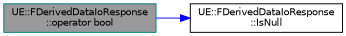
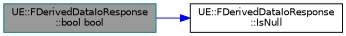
node "UE::FDerivedDataIoResponse ::operator bool": label "UE::FDerivedDataIoResponse ::operator bool" -> "UE::FDerivedDataIoResponse ::bool bool"
